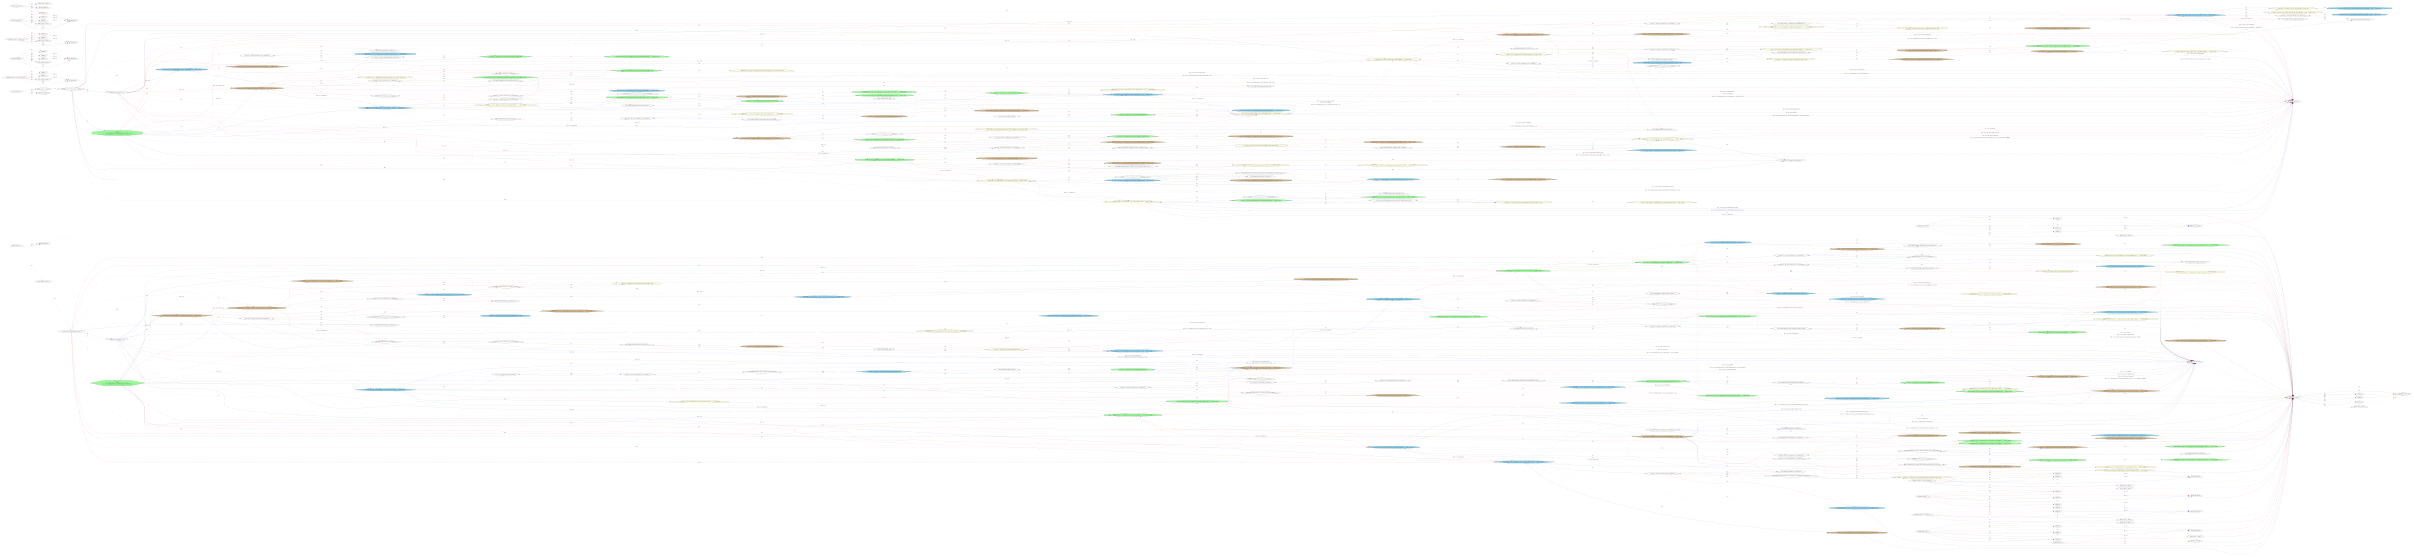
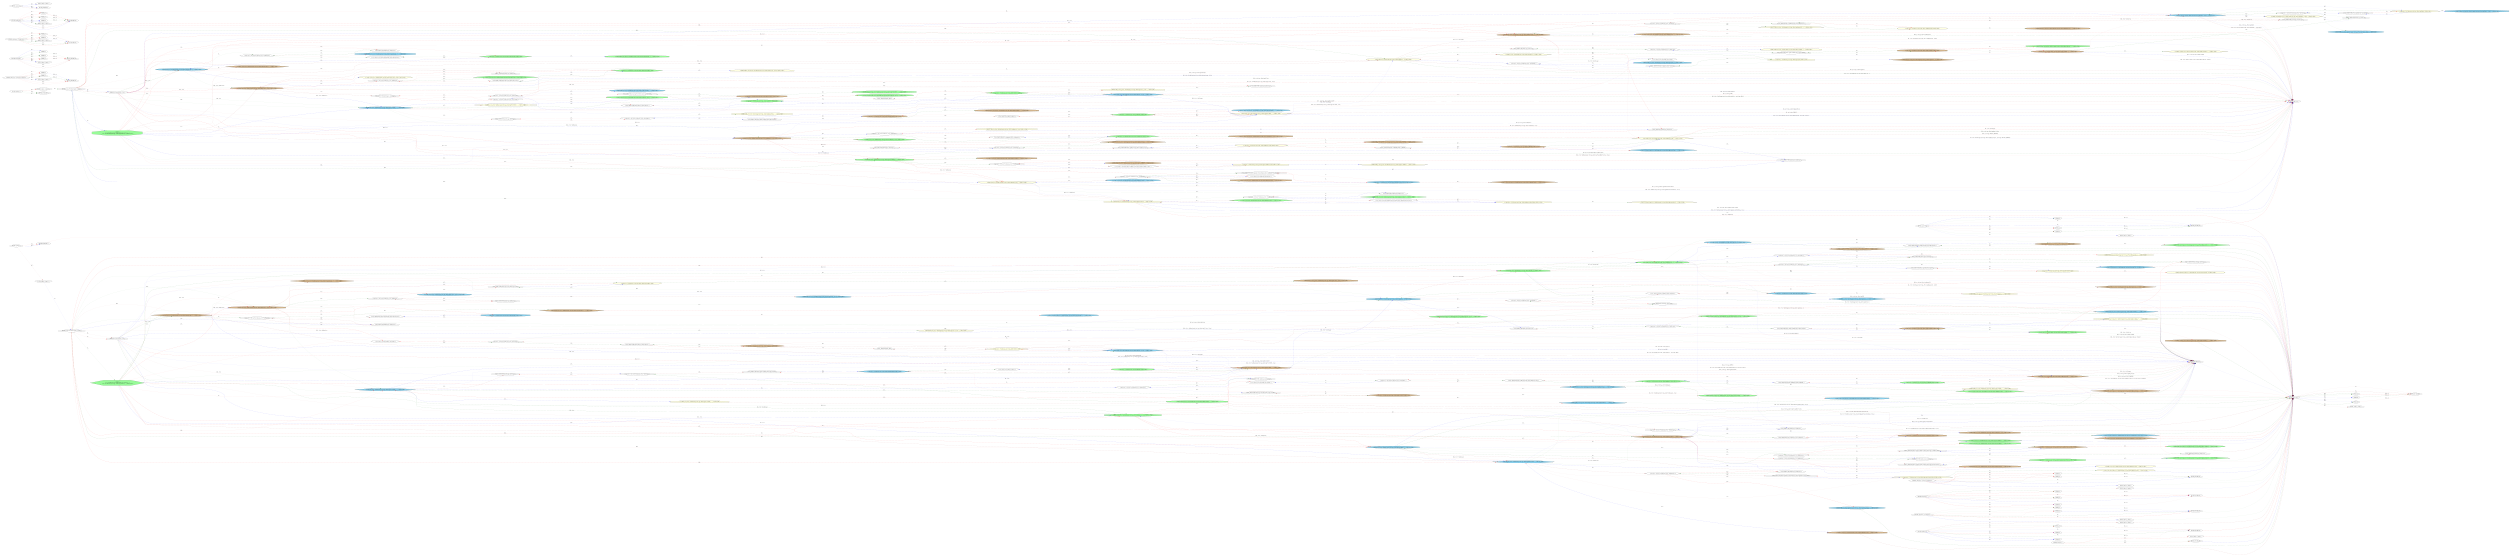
node "(FIELD_IDENTIFIER,kPreviewUIAddr,kPreviewUIAddr)": added
